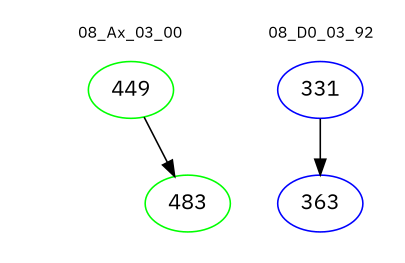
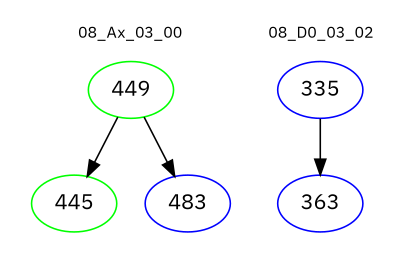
cluster "08_D0_03_92": label "08_D0_03_92" -> "08_D0_03_02"
node "331": label "331" -> "335"
node "445": added
node "483": color green -> blue
